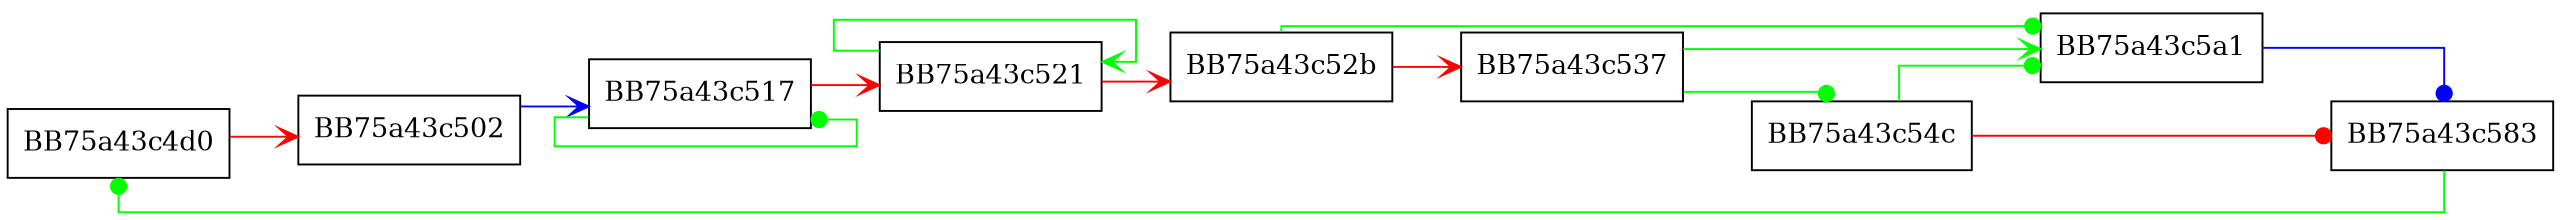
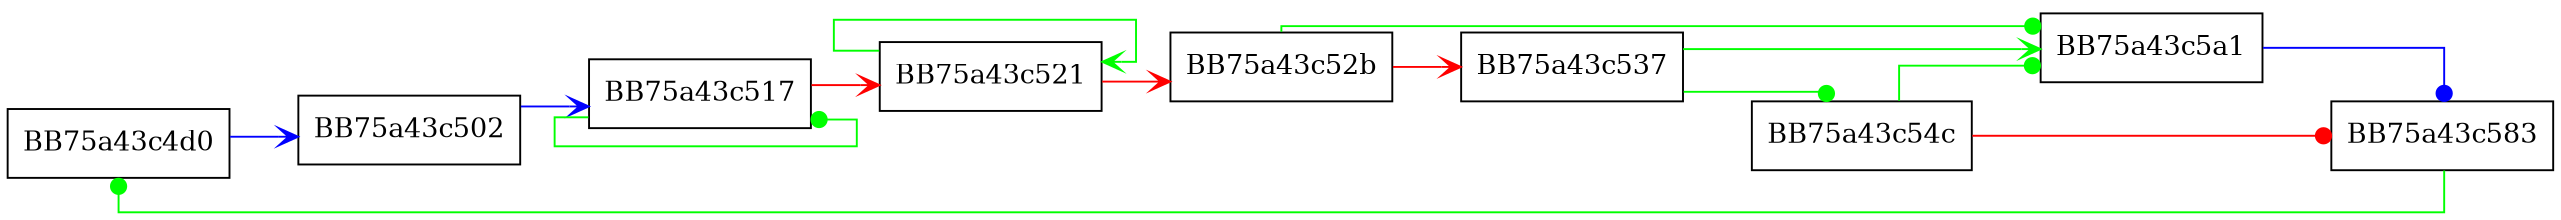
edge "BB75a43c4d0" -> "BB75a43c502": color red -> blue
